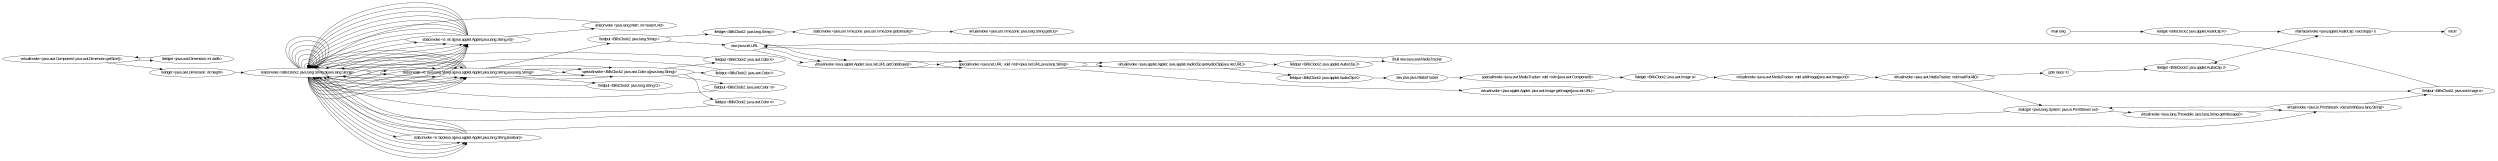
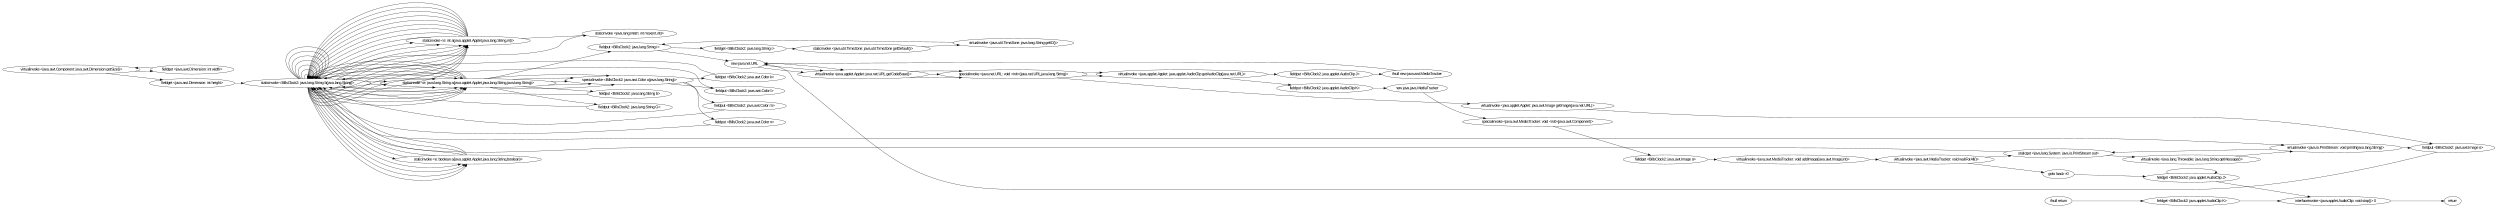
node "ifnull lang": label "ifnull lang" -> "ifnull return"
edge "virtualinvoke <java.util.TimeZone: java.lang.String getID()>" -> "fieldput <BillsClock2: java.lang.String i>": added
node "fieldput <BillsClock2: java.lang.String b>": added
